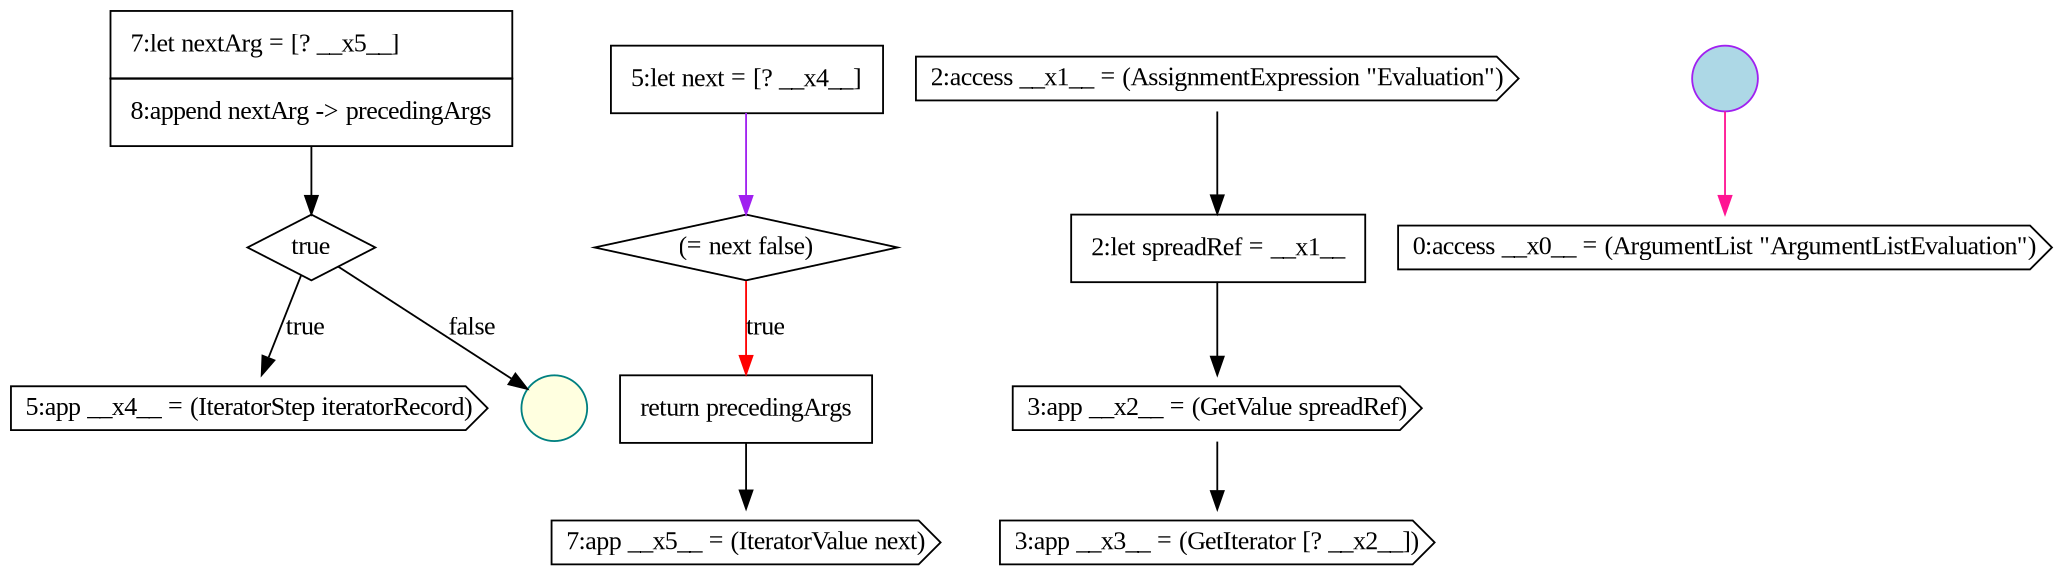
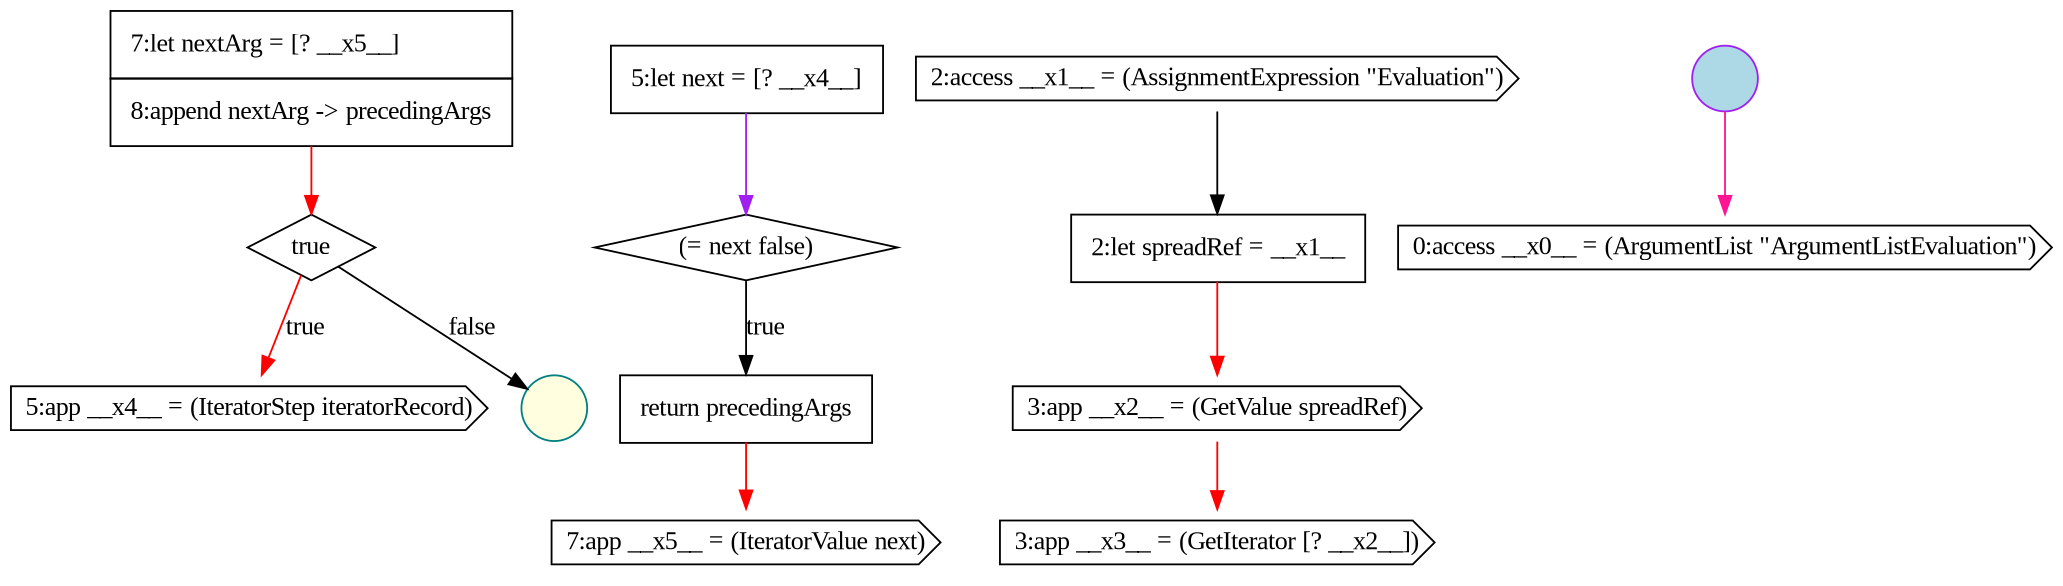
edge "7:let nextArg = [? __x5__]" -> "true": color black -> red
edge "true" -> "5:app __x4__ = (IteratorStep iteratorRecord)": color black -> red
edge "(= next false)" -> "return precedingArgs": color red -> black
edge "2:let spreadRef = __x1__" -> "3:app __x2__ = (GetValue spreadRef)": color black -> red
edge "return precedingArgs" -> "7:app __x5__ = (IteratorValue next)": color black -> red
edge "3:app __x2__ = (GetValue spreadRef)" -> "3:app __x3__ = (GetIterator [? __x2__])": color black -> red
